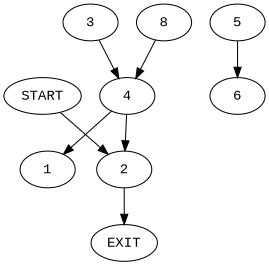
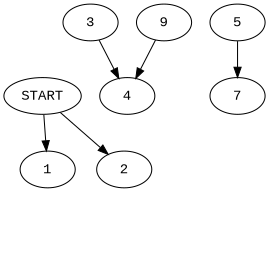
node "8": label "8" -> "9"
node "6": label "6" -> "7"
edge "4" -> "2": removed
edge "4" -> "1": now "START" -> "1"
node "EXIT": removed
